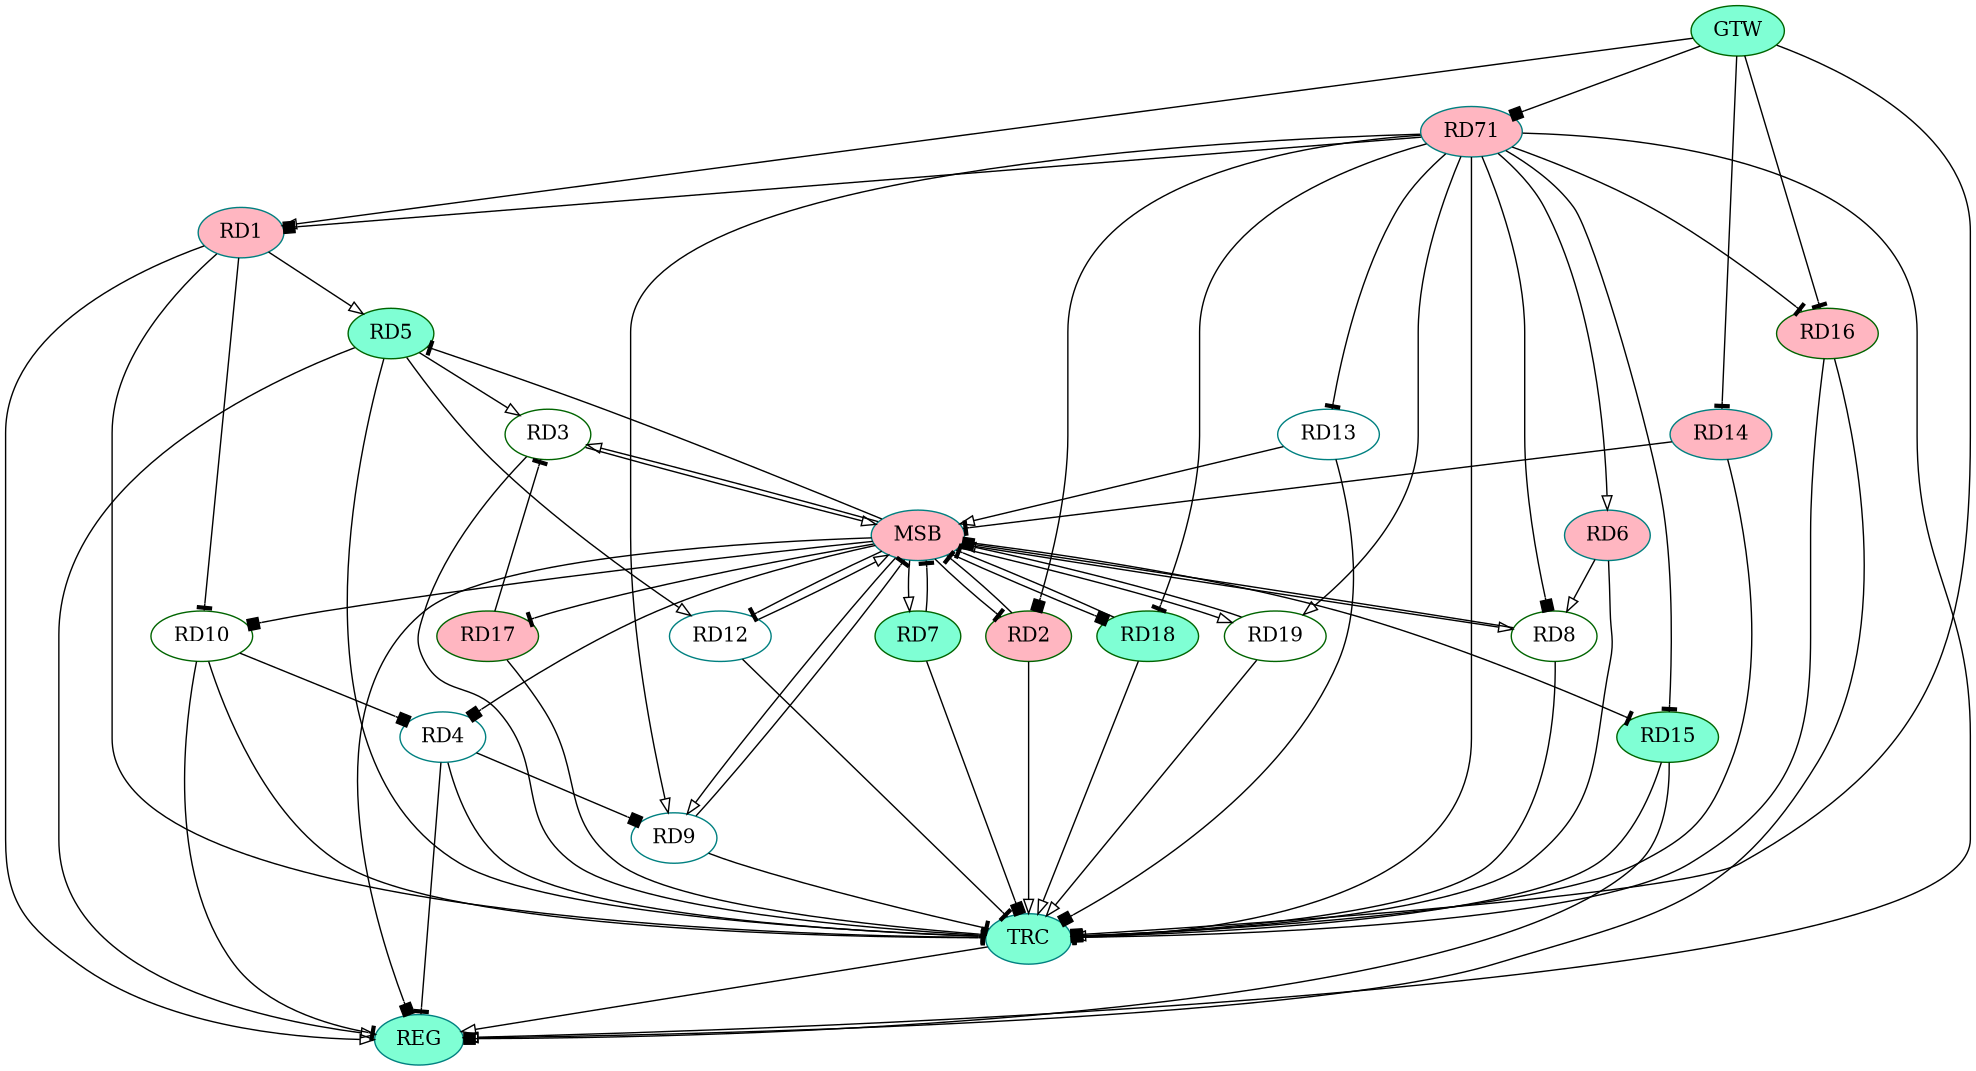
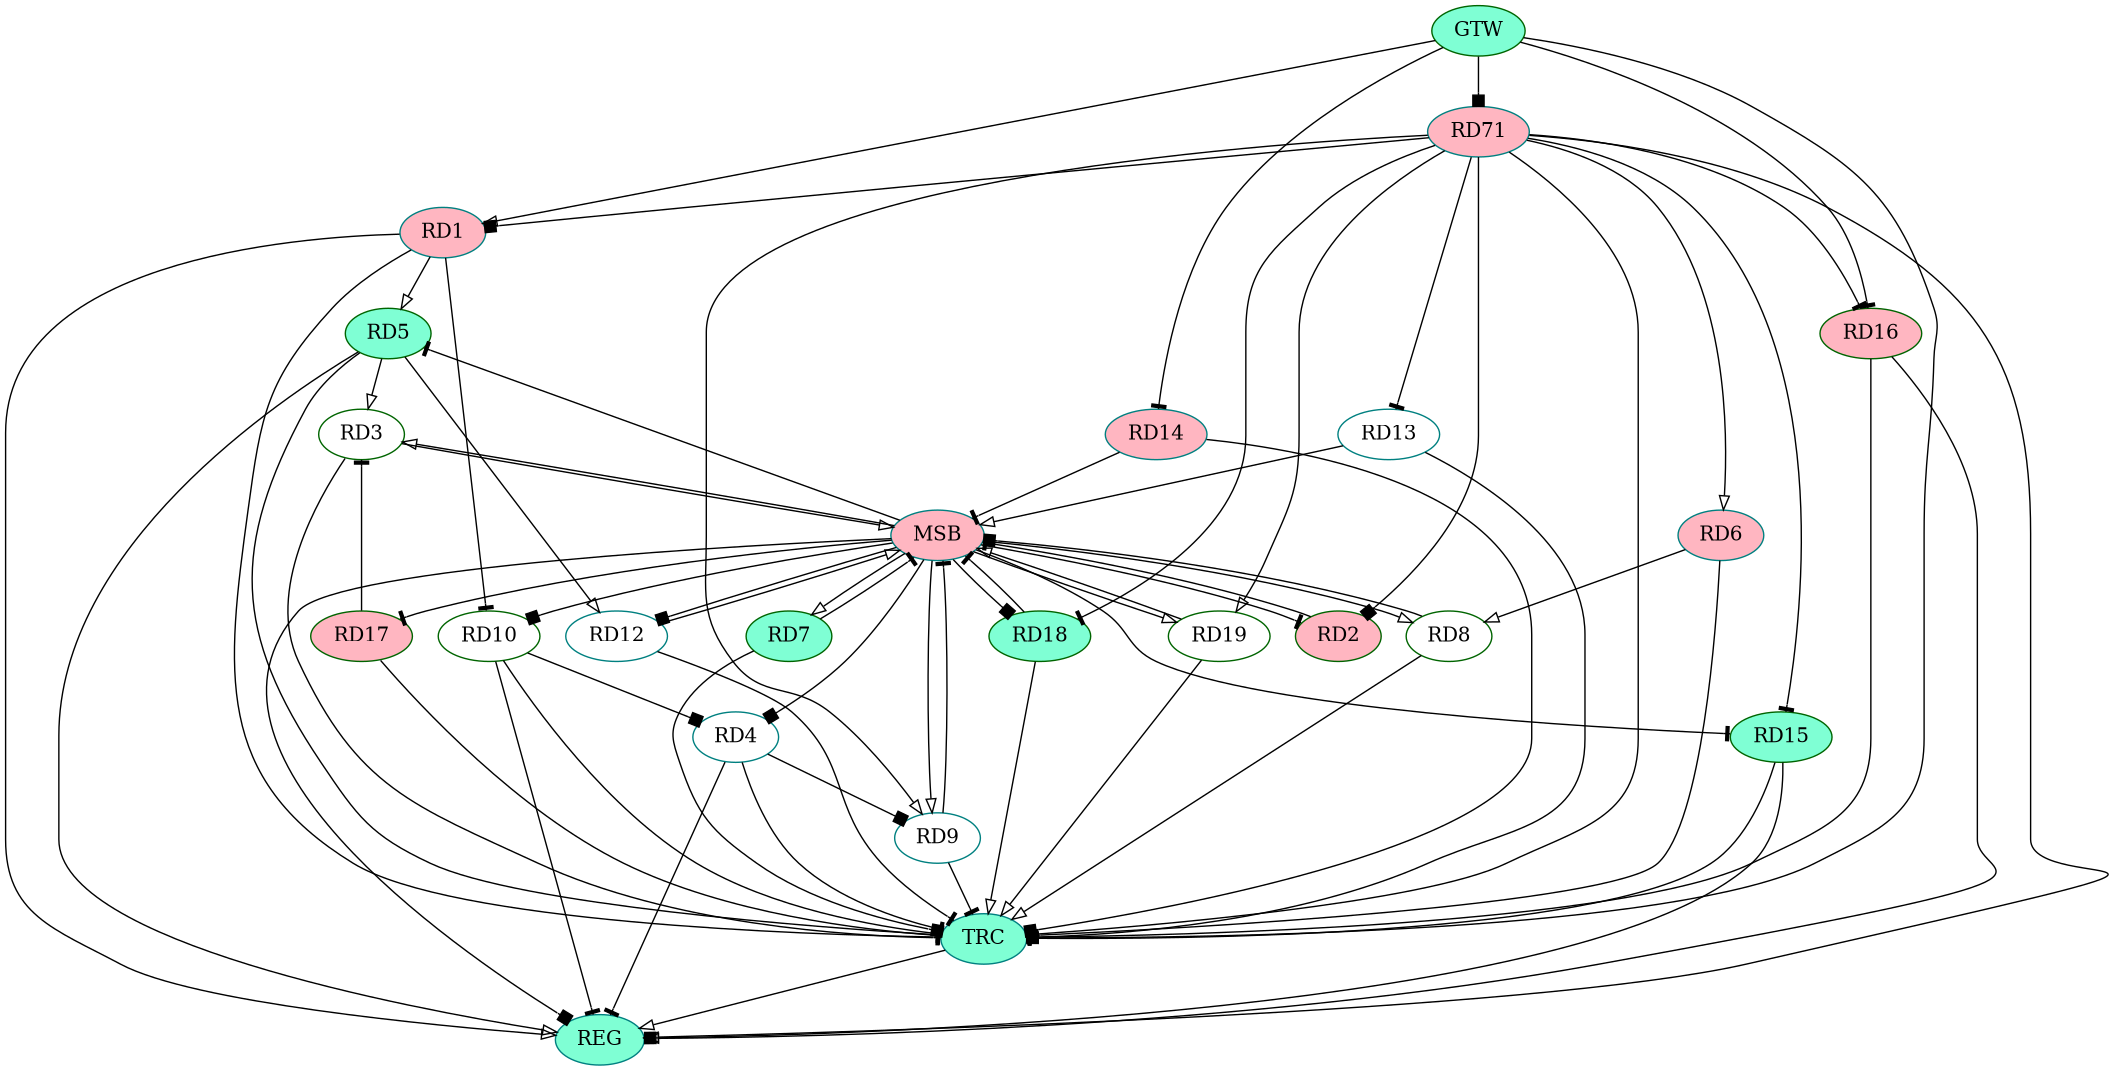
edge "RD71" -> "RD8": removed
edge "MSB" -> "RD12": arrowhead tee -> box
edge "RD2" -> "TRC": removed
